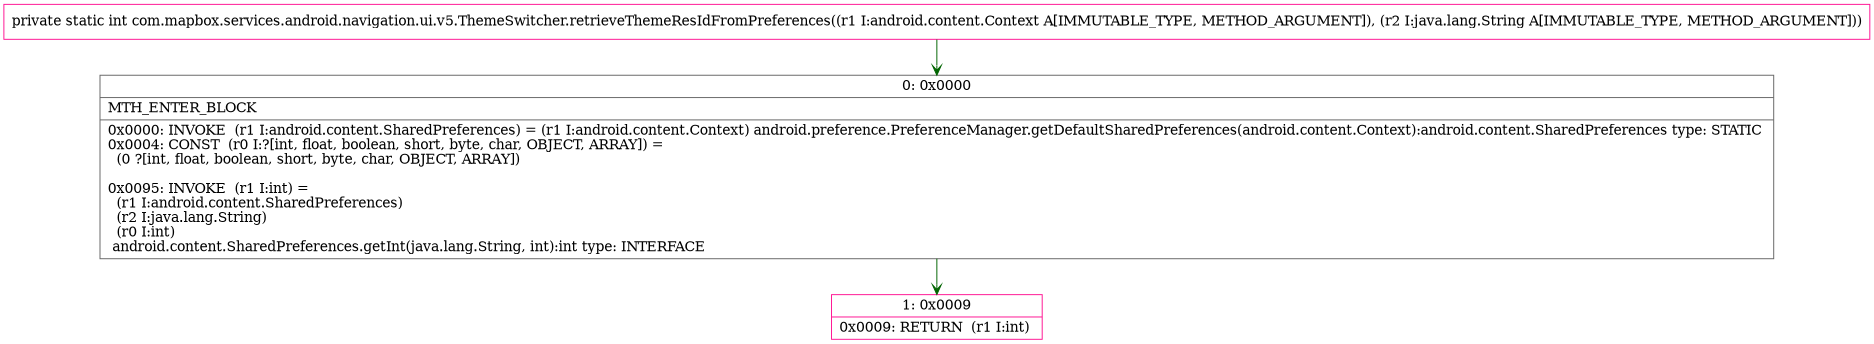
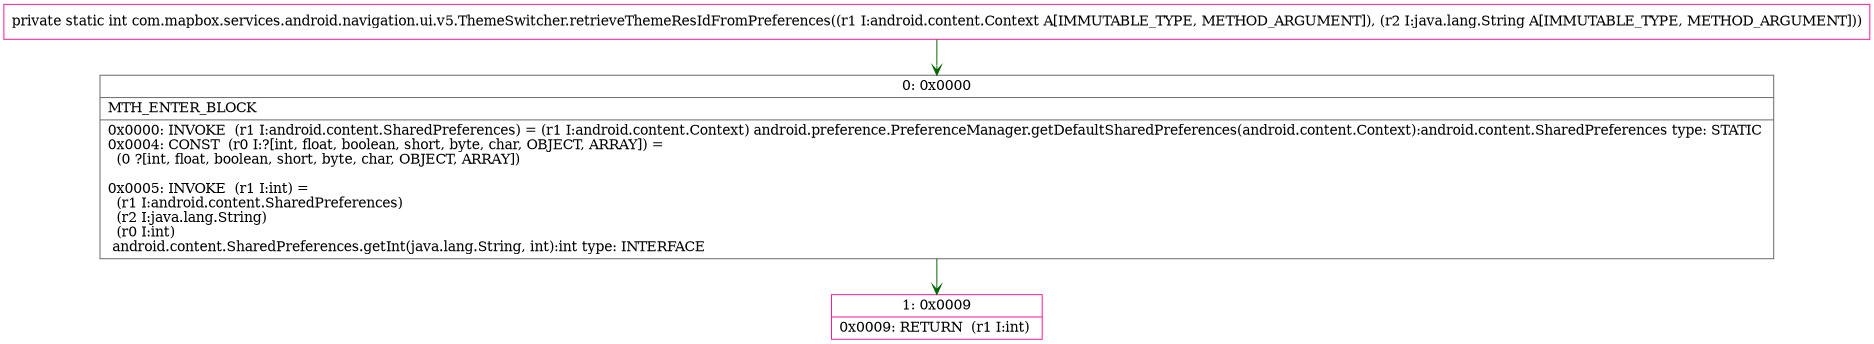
node "0: 0x0000": text "0x0095: INVOKE  (r1 I:int) =" -> "0x0005: INVOKE  (r1 I:int) ="
